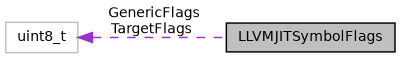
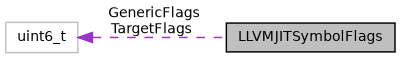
node "uint8_t": label "uint8_t" -> "uint6_t"
